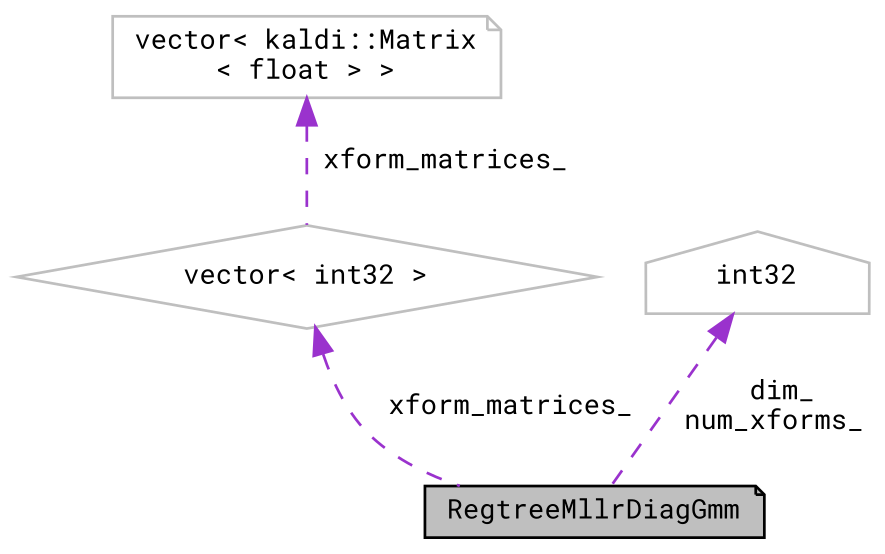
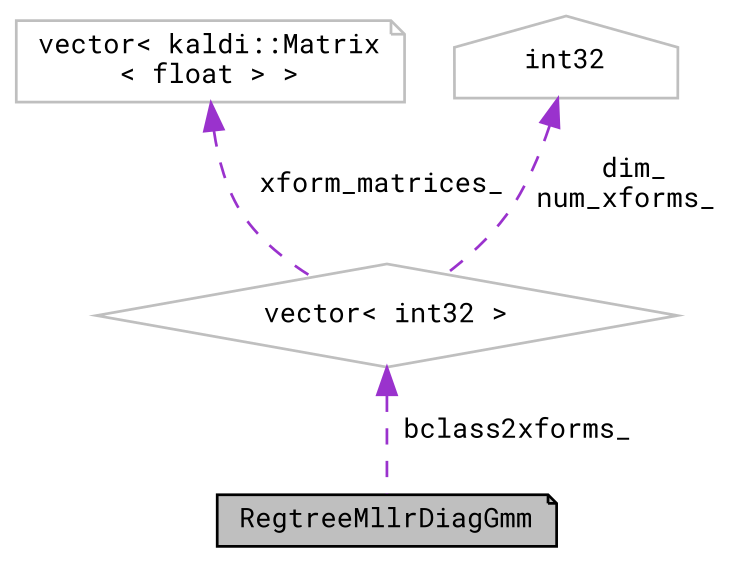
edge "RegtreeMllrDiagGmm" -> "vector< int32 >": label " xform_matrices_" -> " bclass2xforms_"
edge "RegtreeMllrDiagGmm" -> "int32": now "vector< int32 >" -> "int32"
